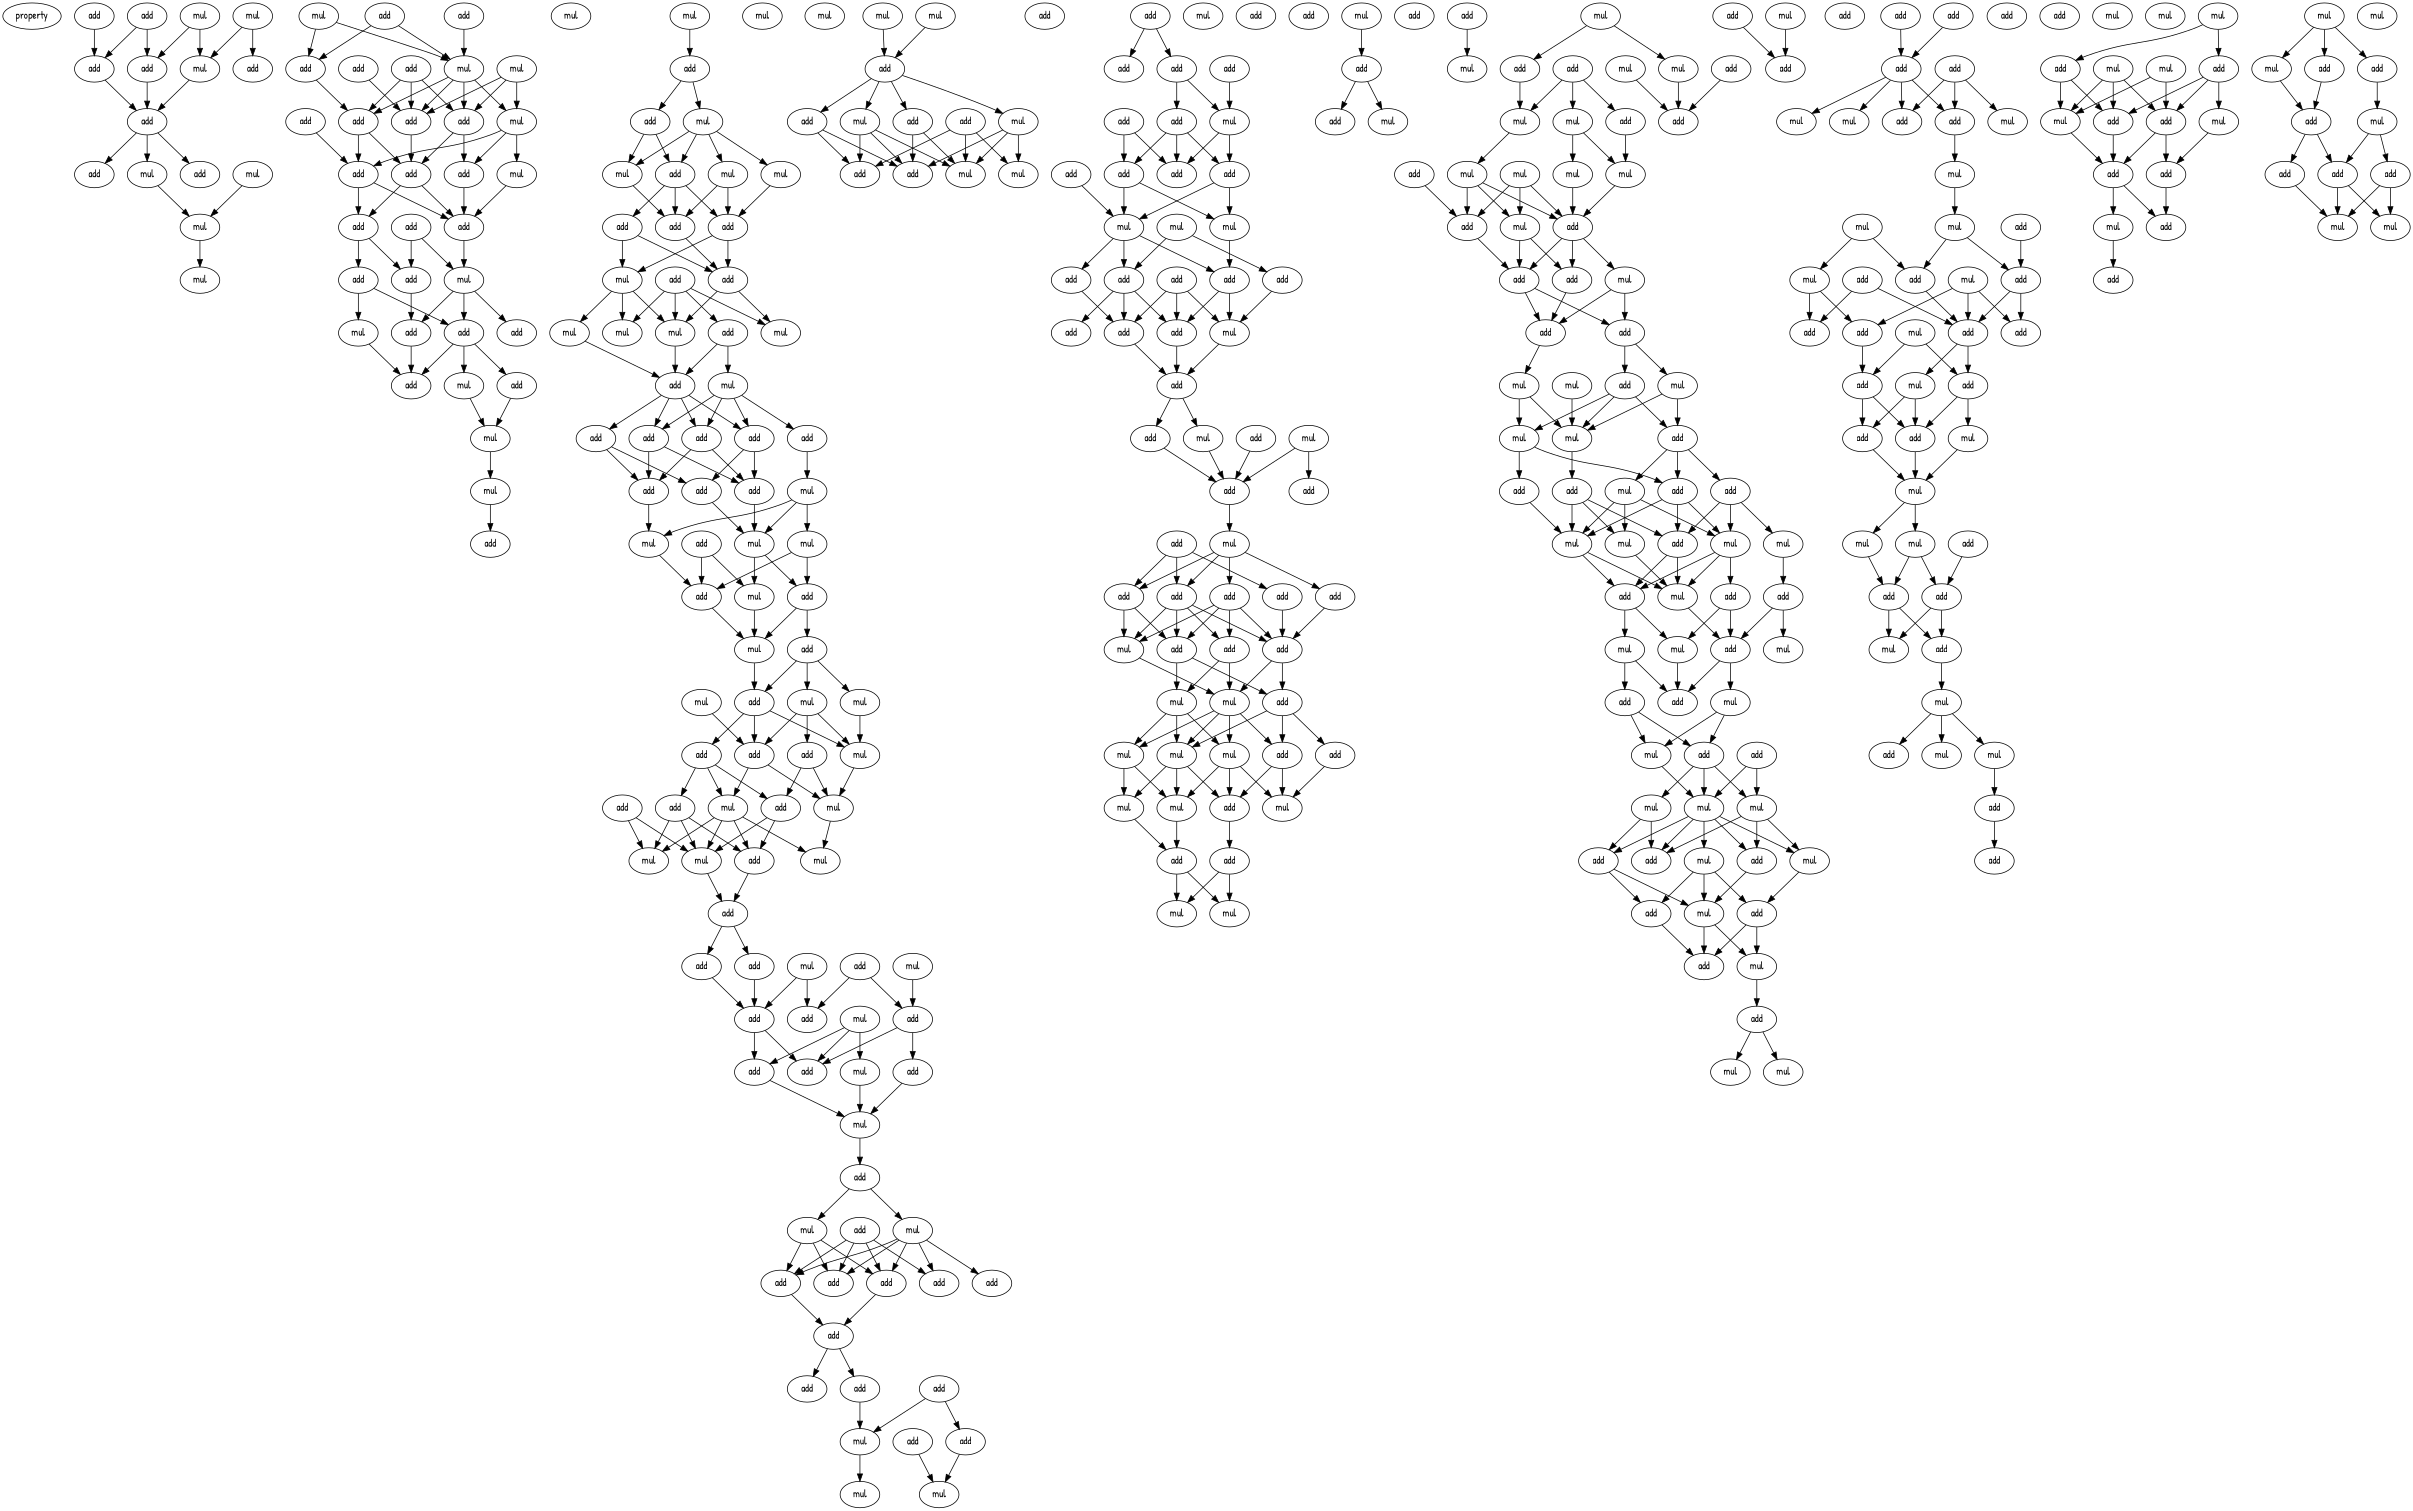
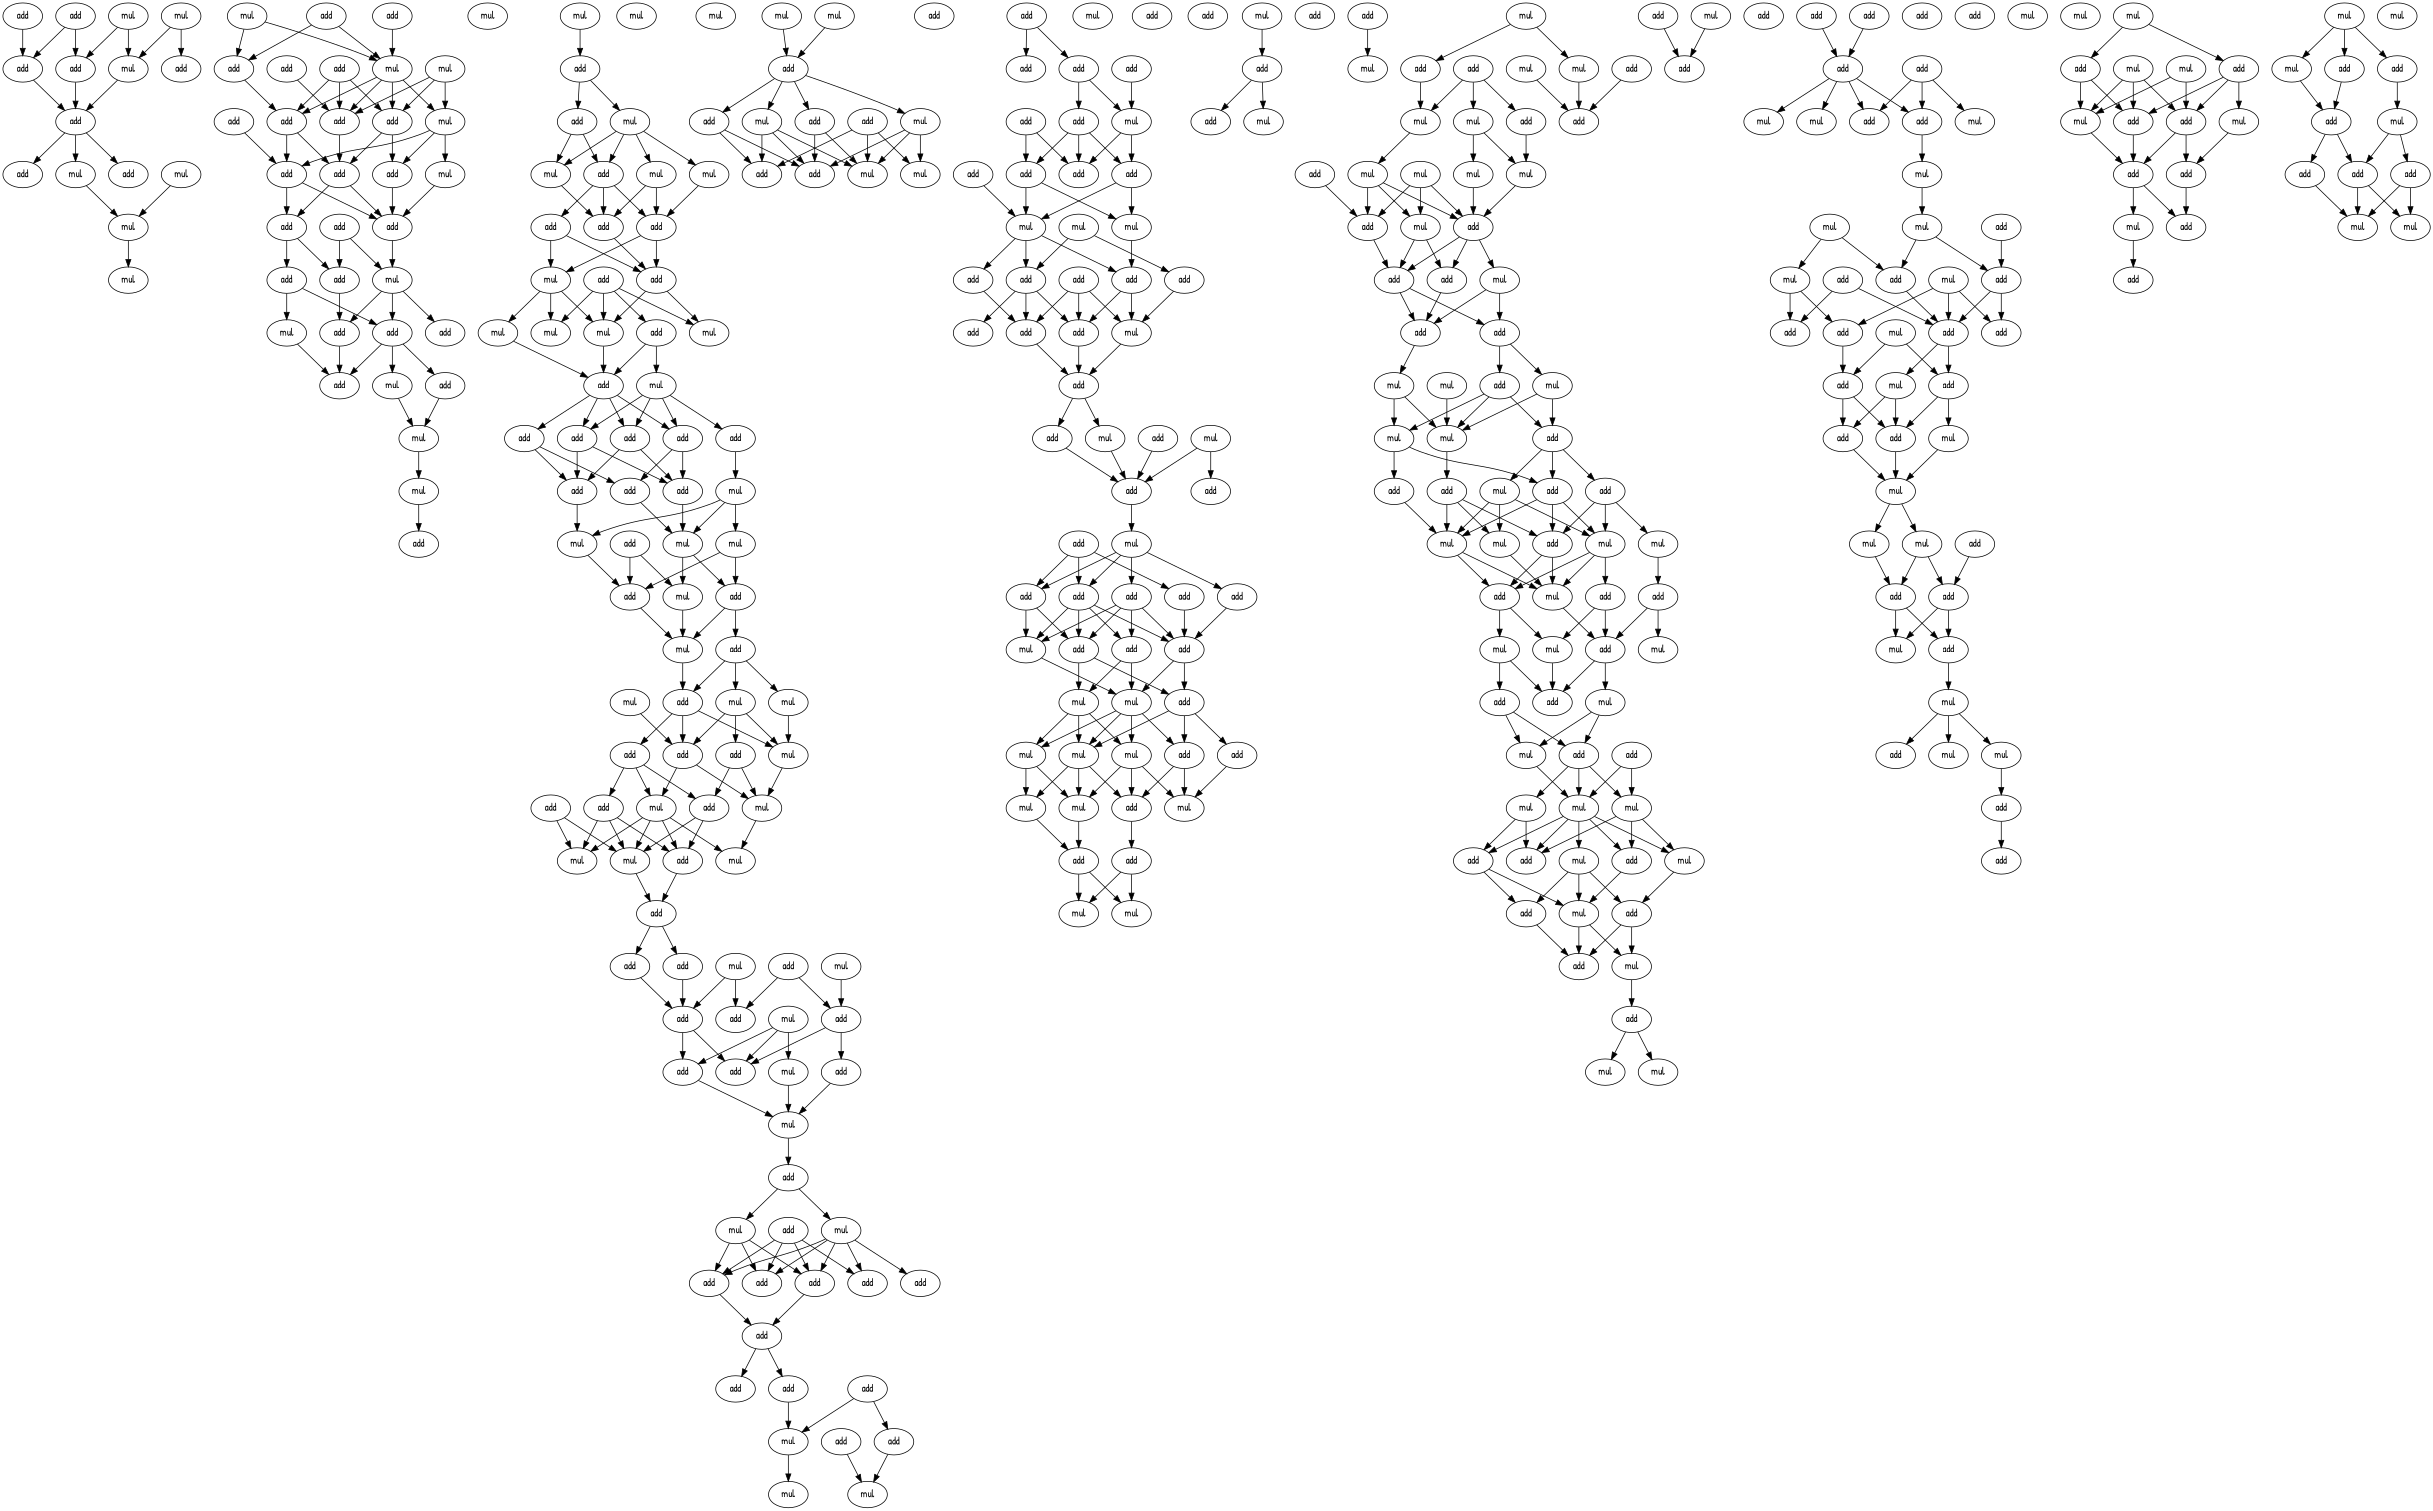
node "property": removed
